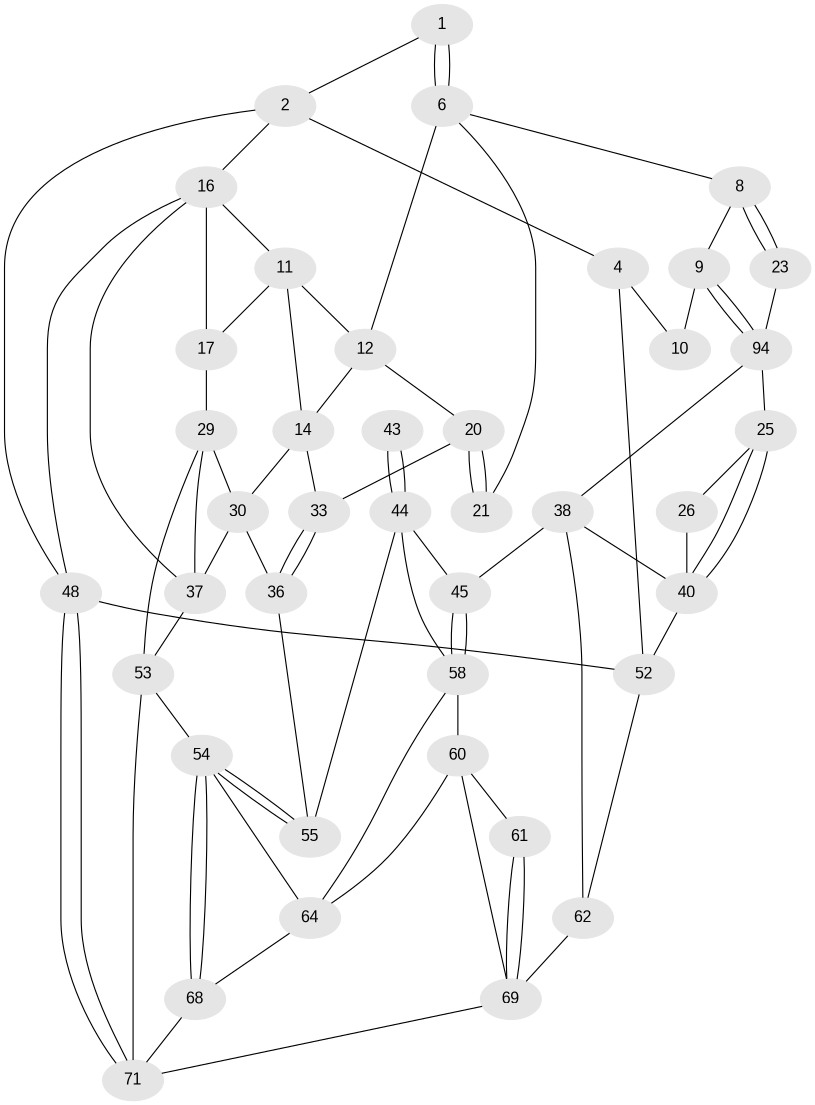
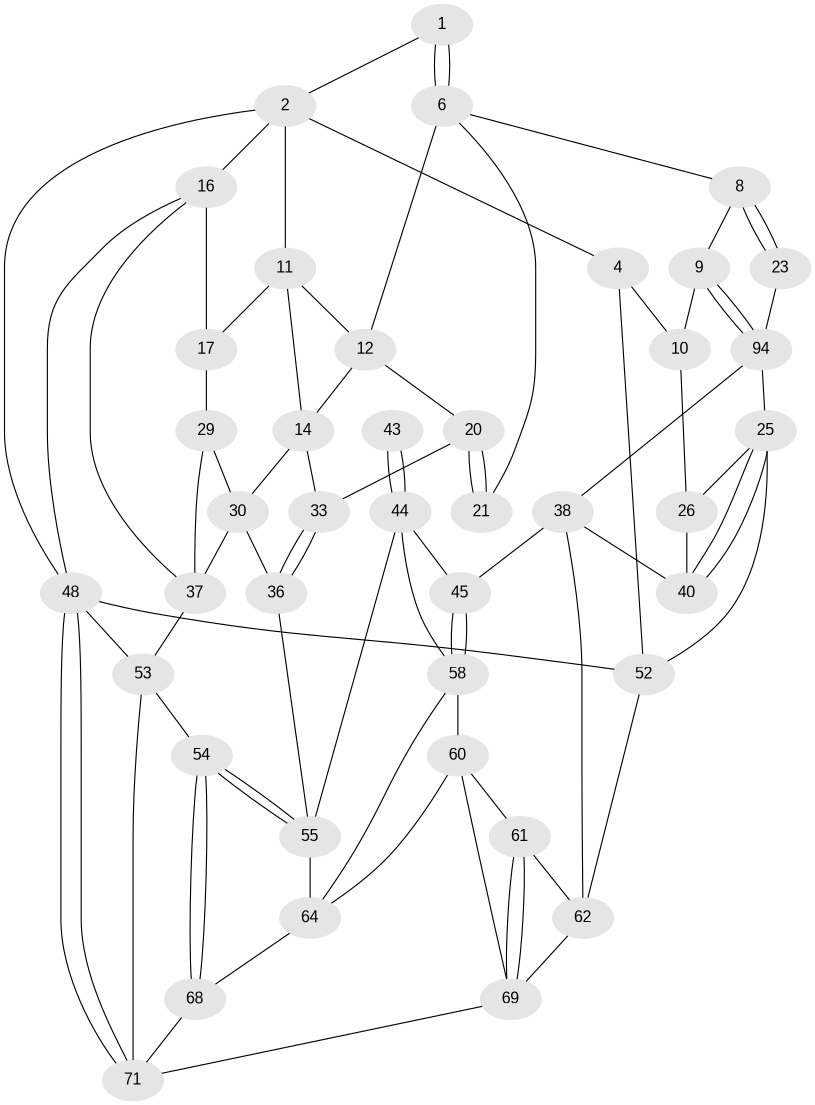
edge "16" -- "11": now "2" -- "11"
edge "10" -- "26": added
edge "29" -- "53": now "48" -- "53"
edge "40" -- "52": now "25" -- "52"
edge "54" -- "64": now "55" -- "64"
edge "61" -- "62": added
